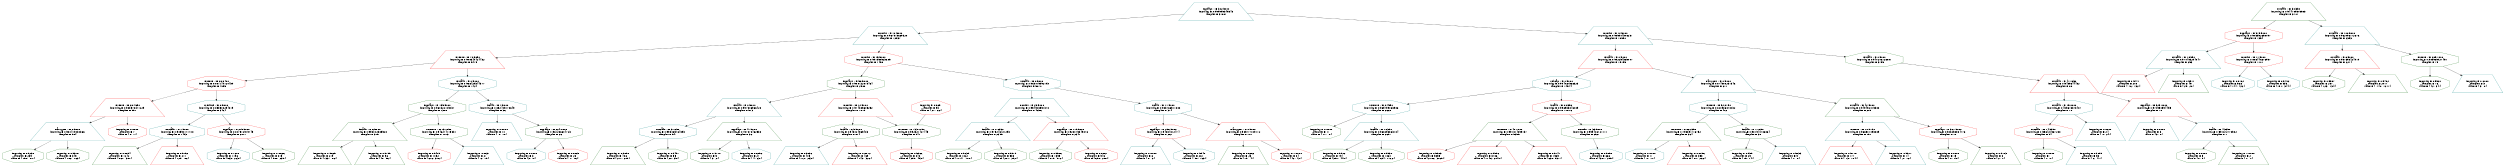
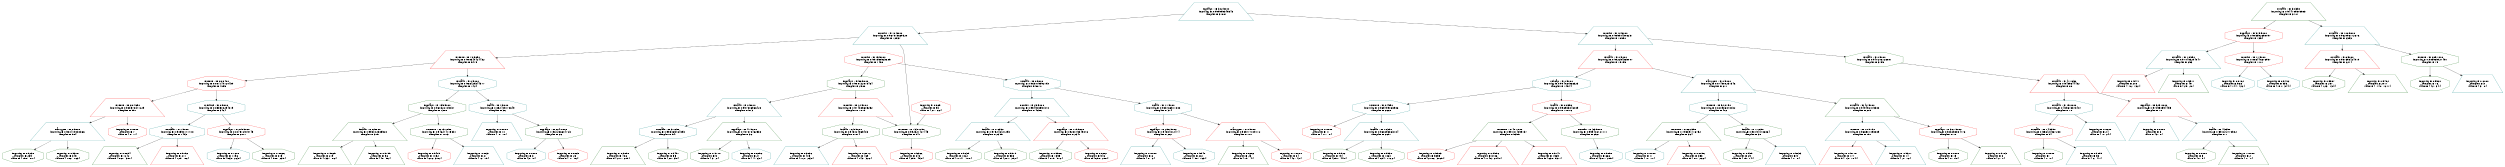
edge "months <= 10.5000 impurity = 0.967515669328 samples = 12937" -> "months <= 15.5000 impurity = 0.991558523685 samples = 7458": now "months <= 10.5000 impurity = 0.967515669328 samples = 12937" -> "revenue <= 133.7050 impurity = 0.992321427445 samples = 941"
node "impurity = 0.0000 samples = 11 value = [ 11.   0.]": color darkgreen -> red
